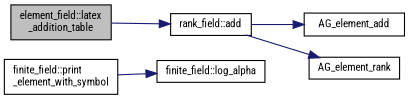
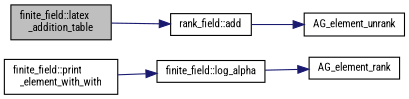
node "element_field::latex _addition_table": label "element_field::latex _addition_table" -> "finite_field::latex _addition_table"
node "AG_element_add": label "AG_element_add" -> "AG_element_unrank"
edge "rank_field::add" -> "AG_element_rank": now "finite_field::log_alpha" -> "AG_element_rank"
node "finite_field::print _element_with_symbol": label "finite_field::print _element_with_symbol" -> "finite_field::print _element_with_with"
